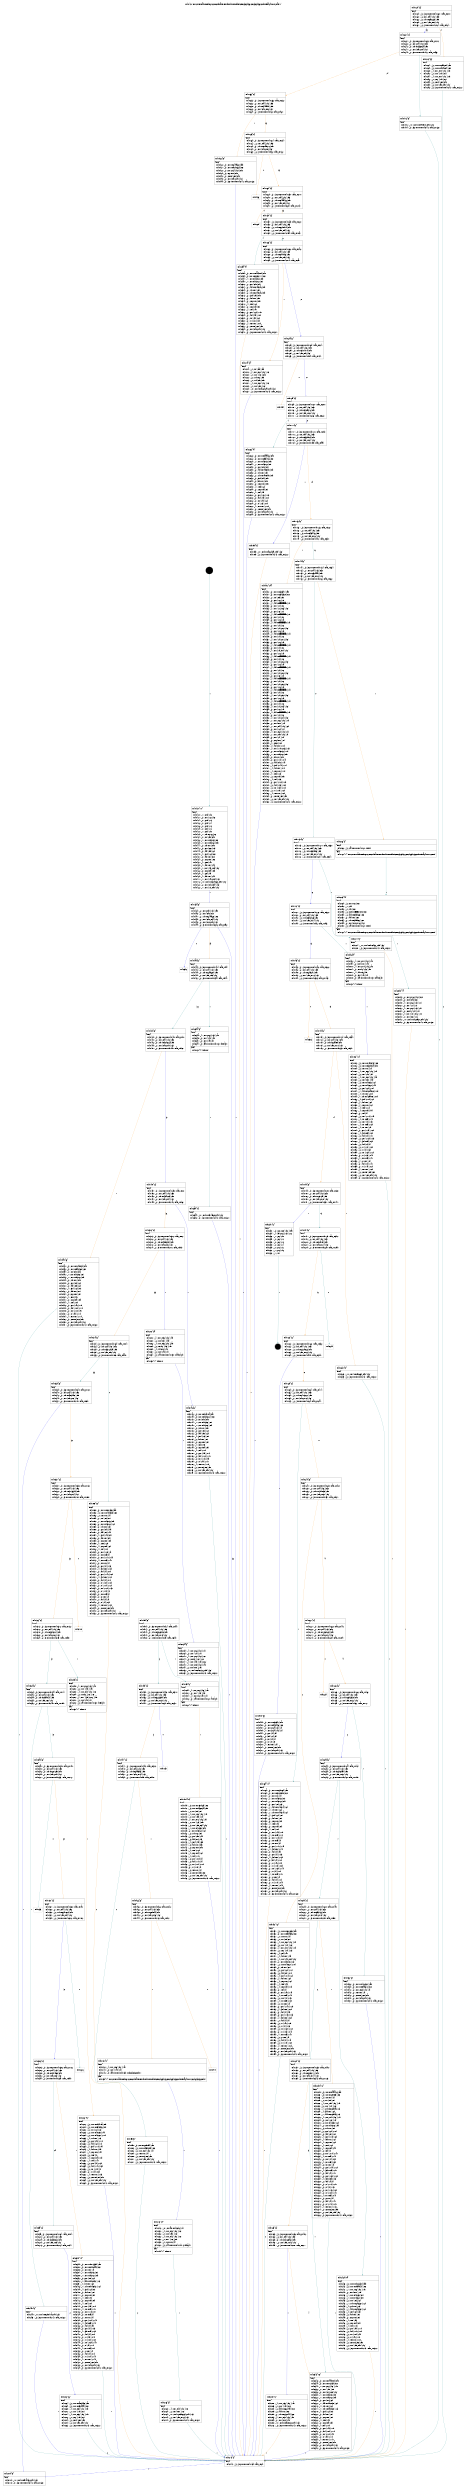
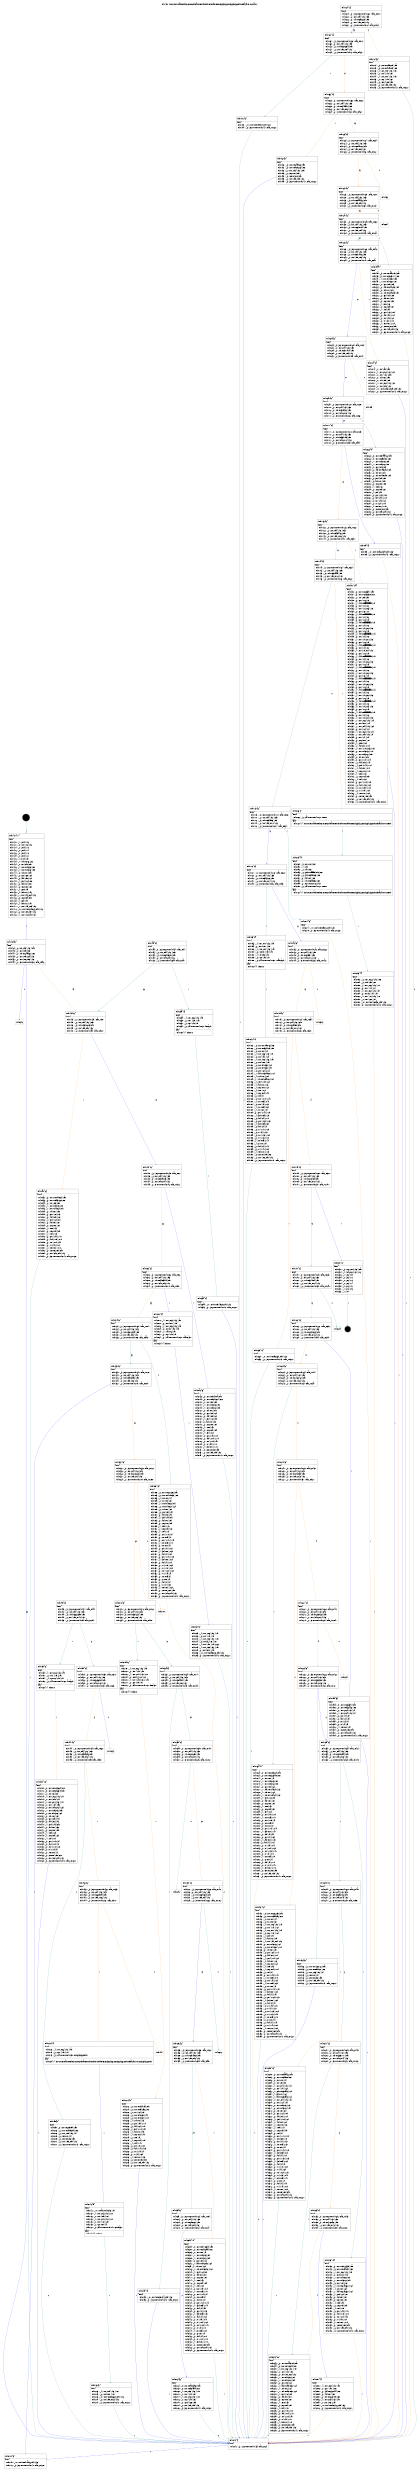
edge "0x40148f [32]" -> "0x4014af [28]": now "0x40148f [32]" -> "0x4014cb [28]"
